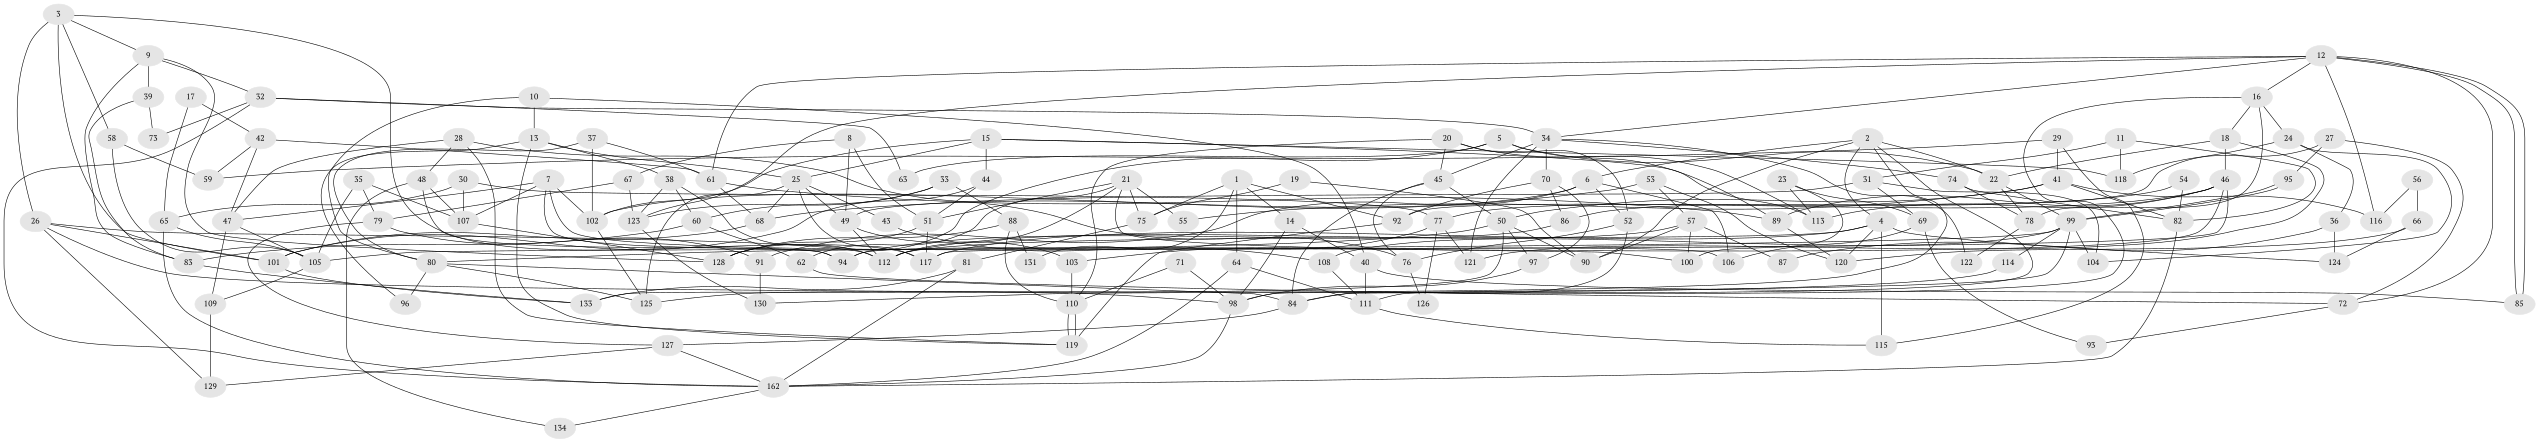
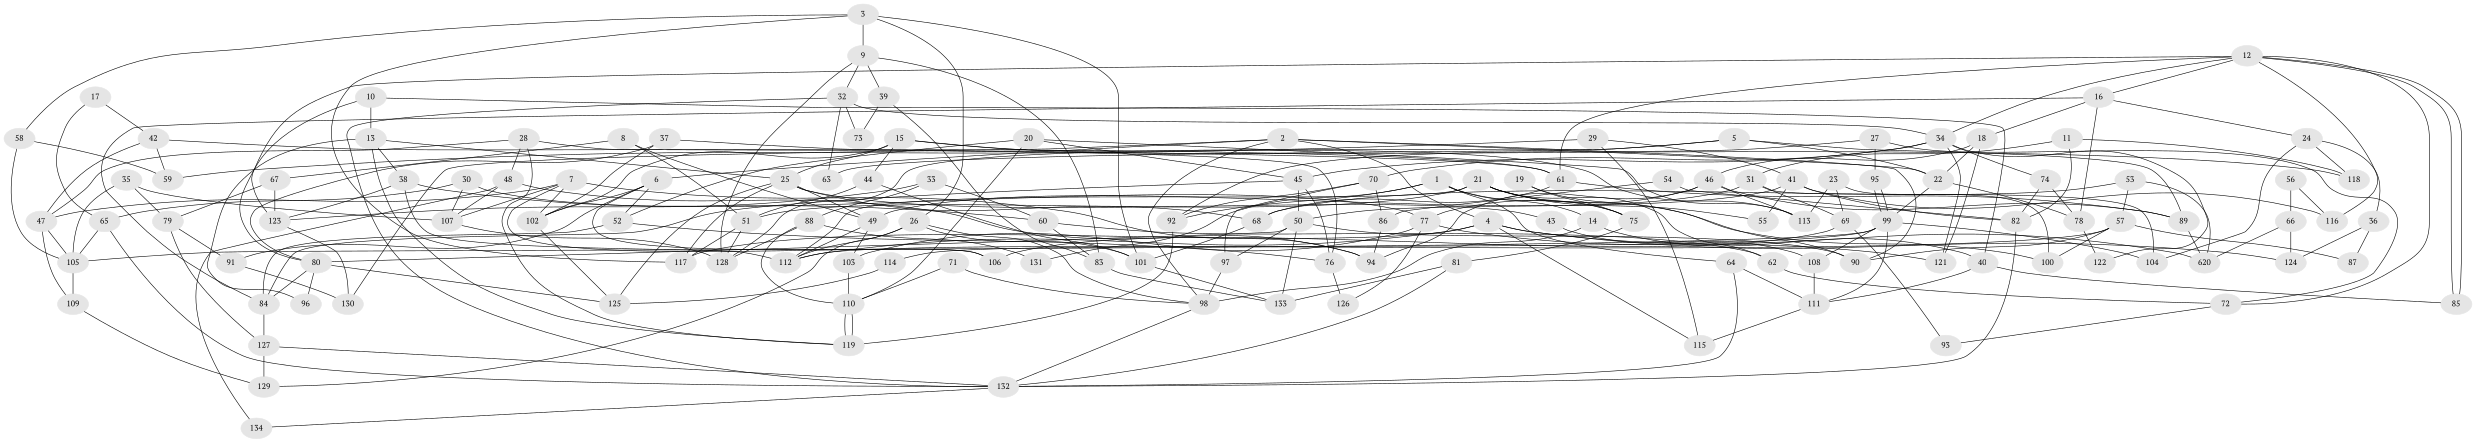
edge "46" -- "117": removed
node "120": label "120" -> "620"
node "162": label "162" -> "132"
